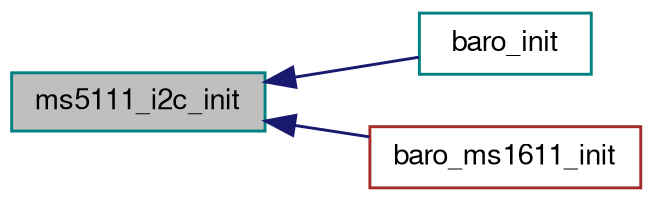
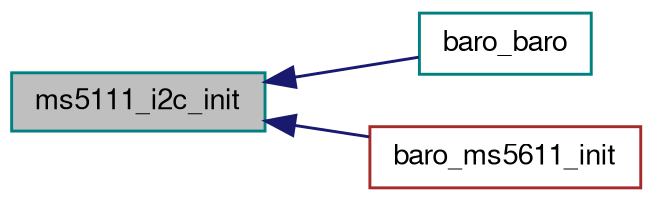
node "baro_init": label "baro_init" -> "baro_baro"
node "baro_ms1611_init": label "baro_ms1611_init" -> "baro_ms5611_init"
